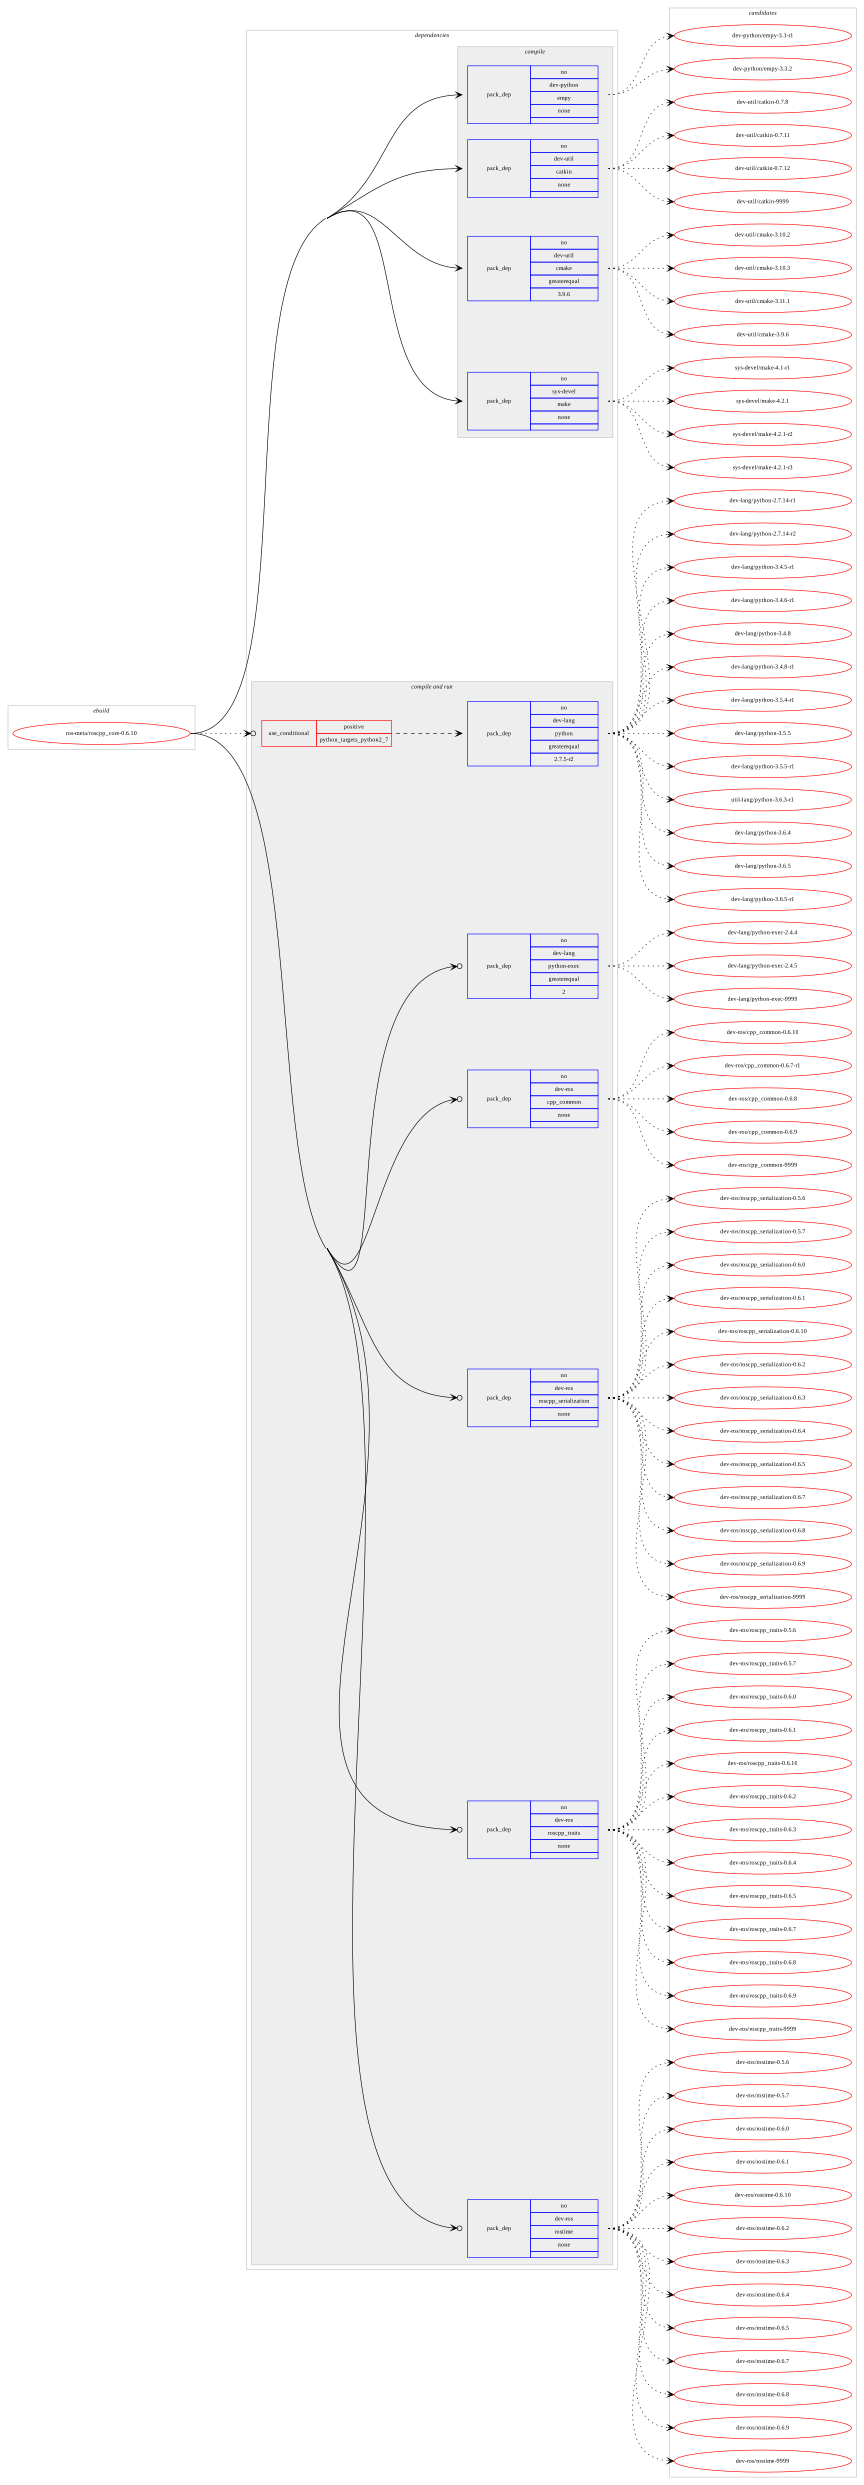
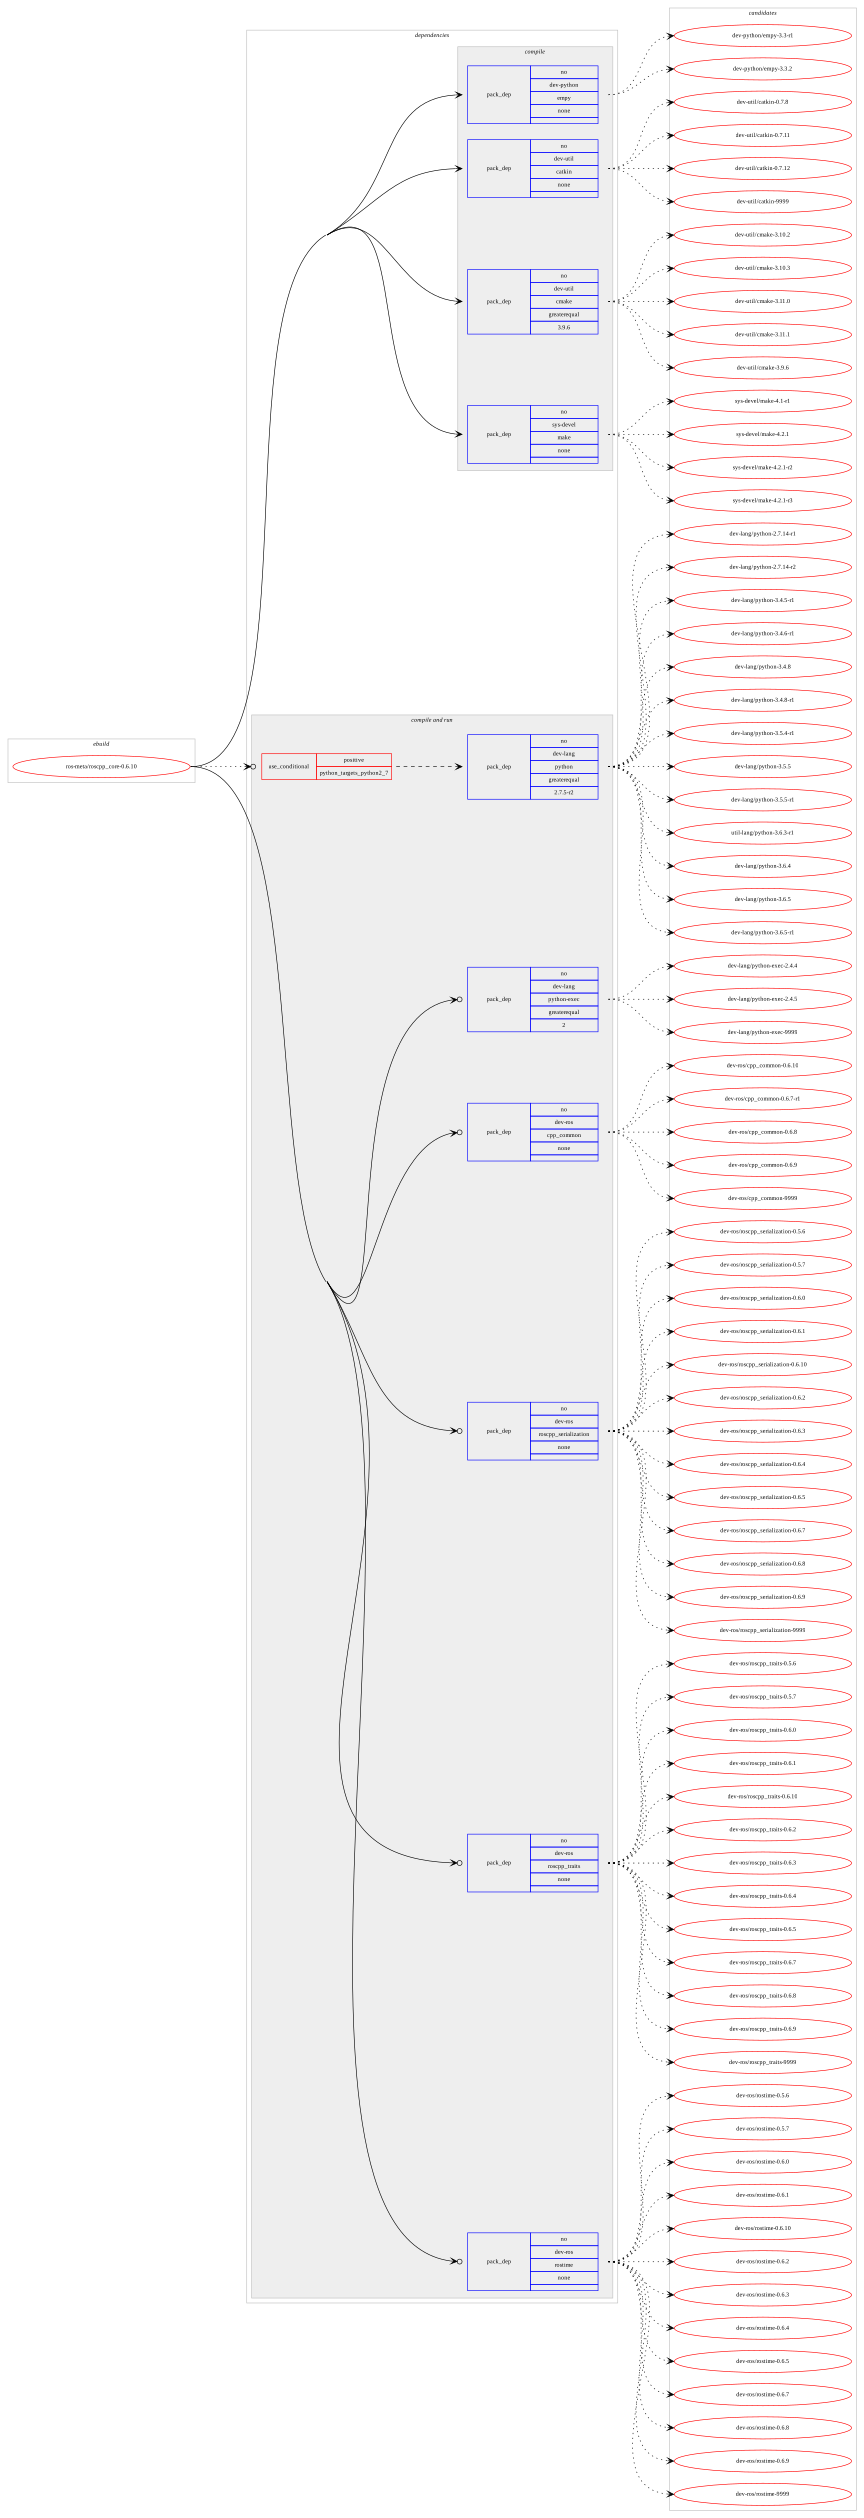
node "dev-util/cmake-3.11.0": added
